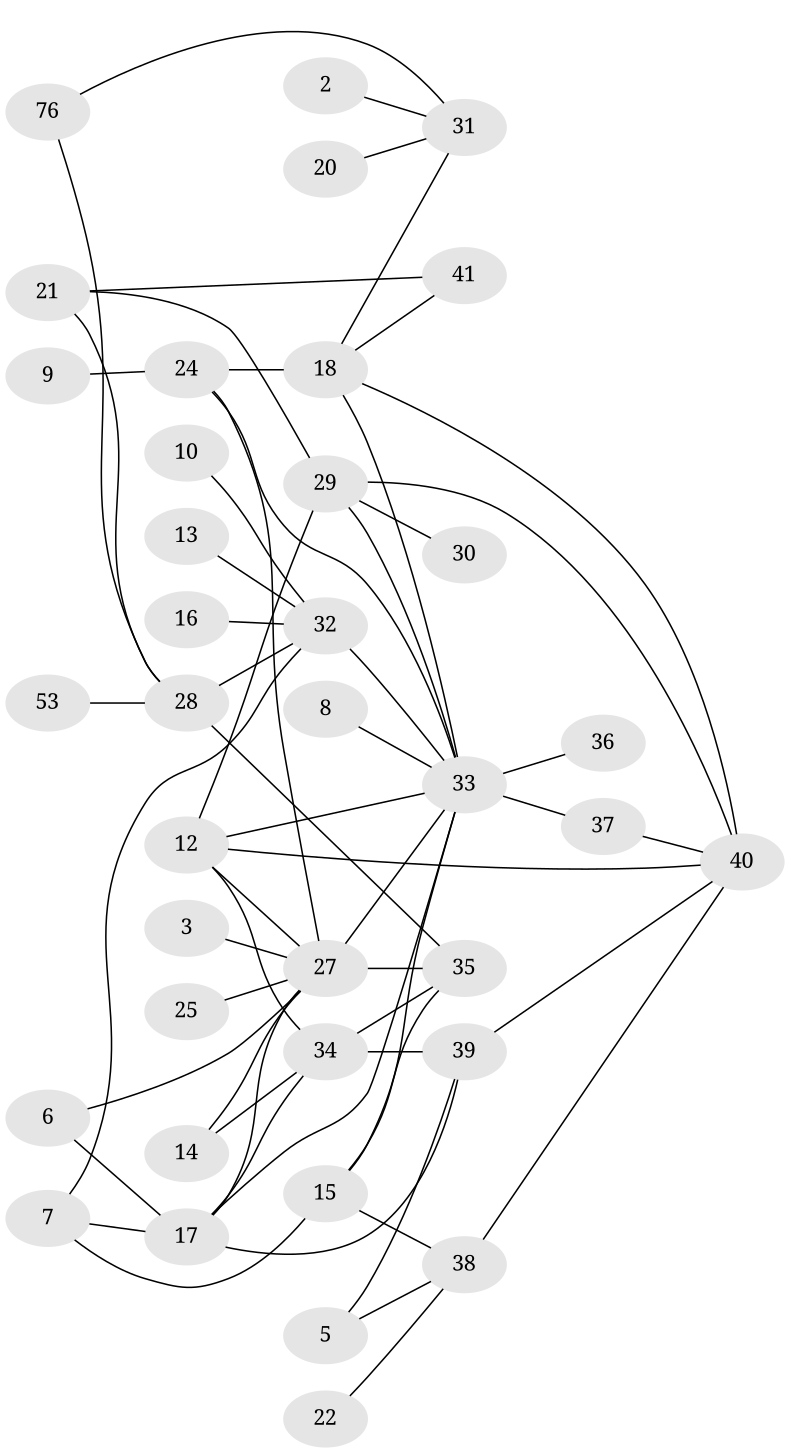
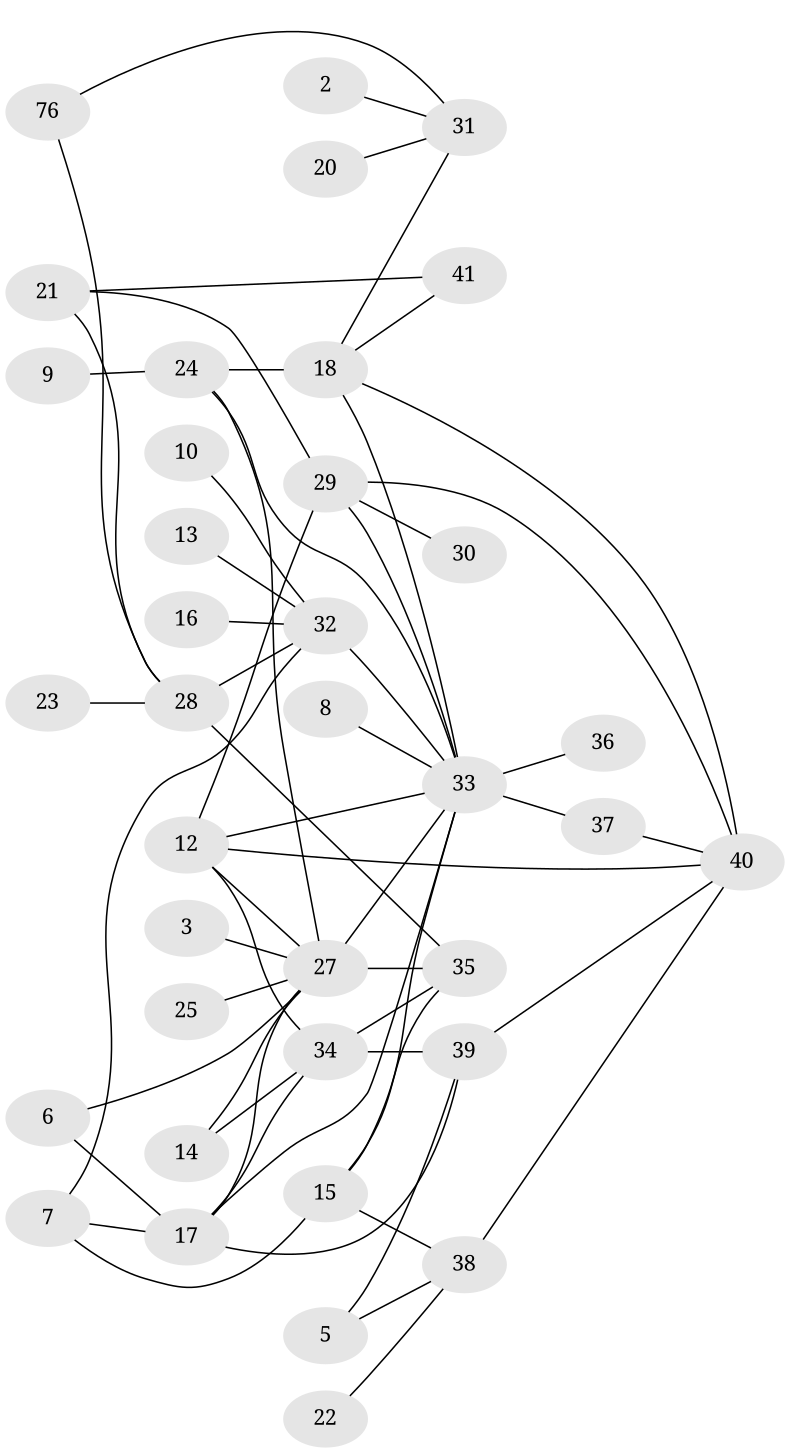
node "53": label "53" -> "23"
